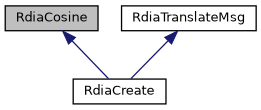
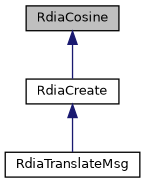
edge "RdiaCreate" -> "RdiaTranslateMsg": reversed
